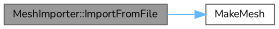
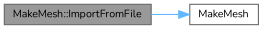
node "MeshImporter::ImportFromFile": label "MeshImporter::ImportFromFile" -> "MakeMesh::ImportFromFile"
